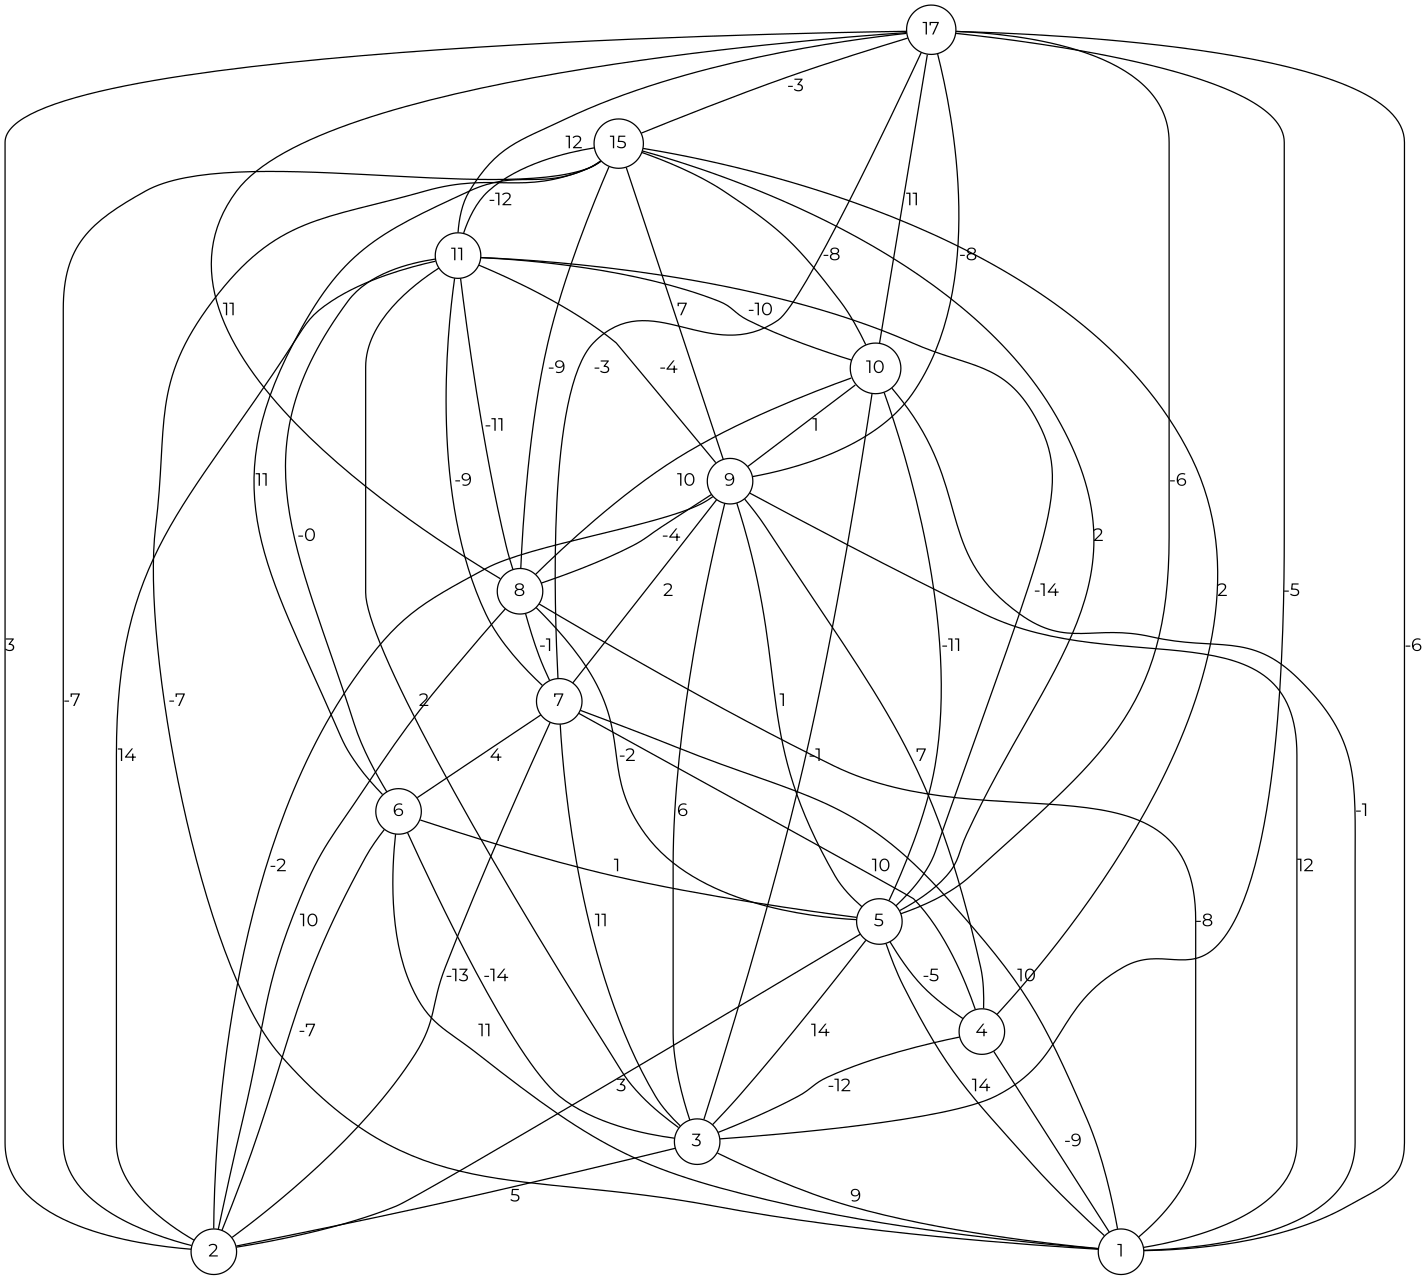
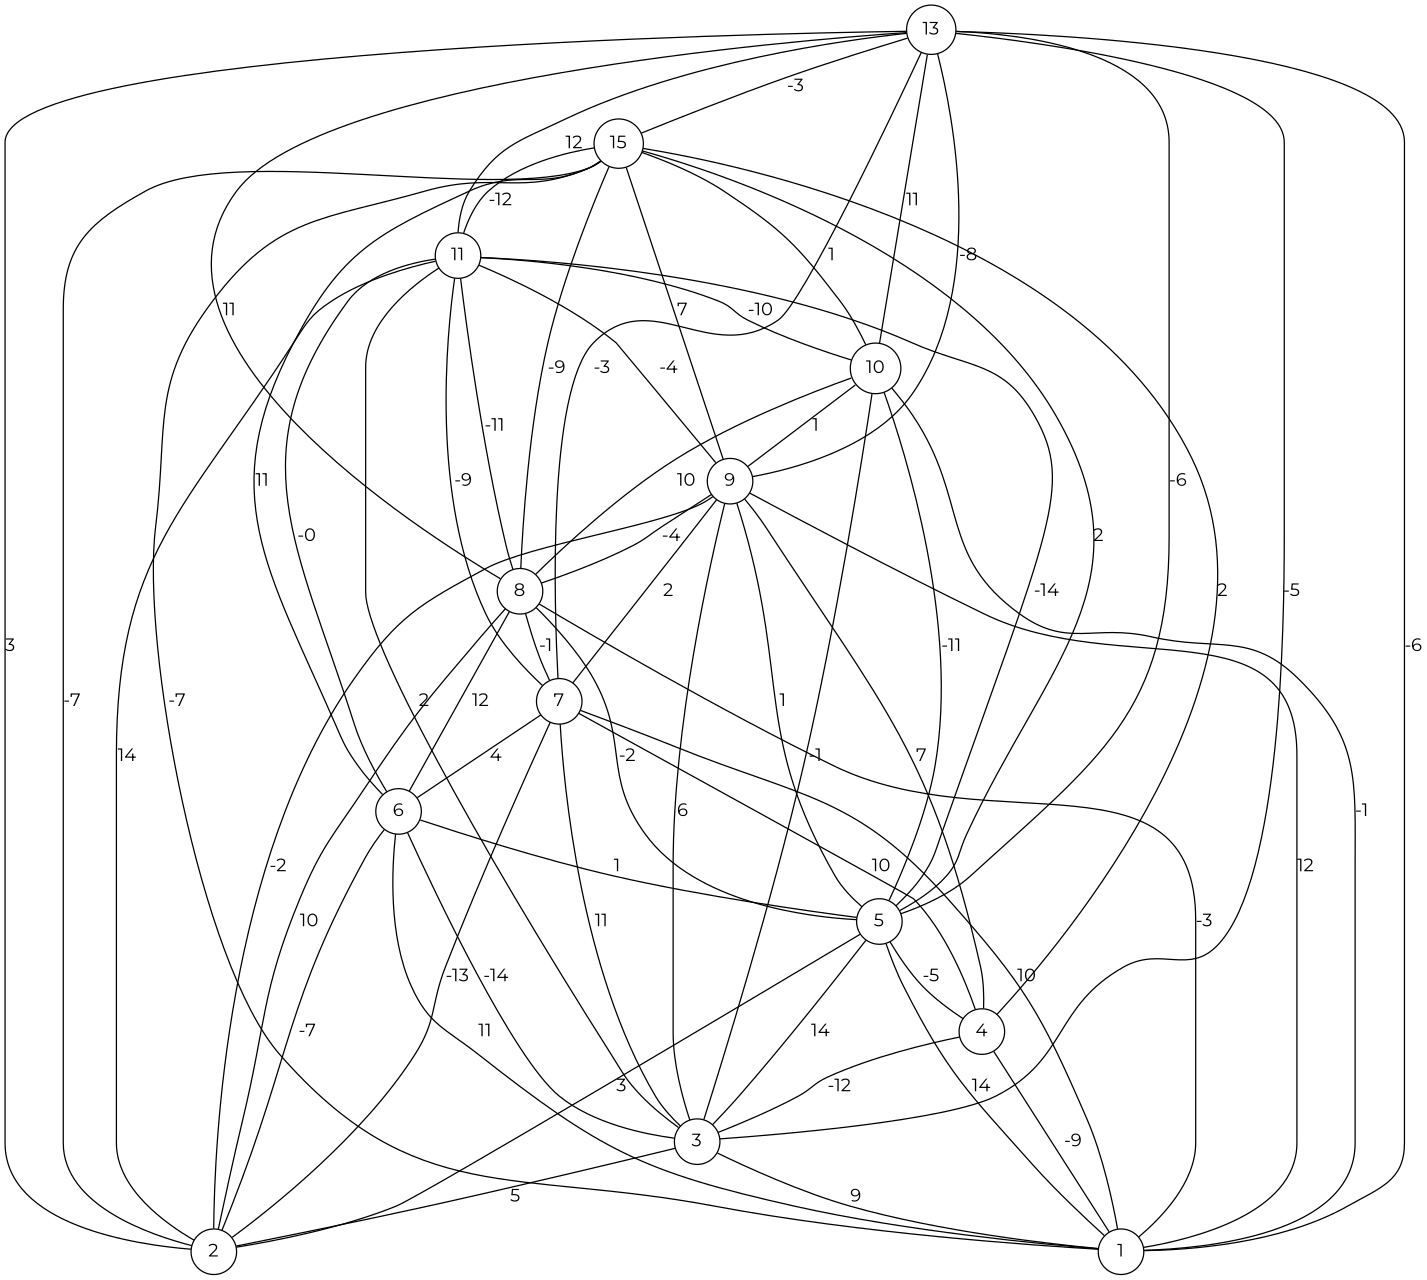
node "17": label "17" -> "13"
edge "15" -- "10": label "-8" -> "1"
edge "8" -- "6": added, label "12"
edge "8" -- "1": label "-8" -> "-3"
